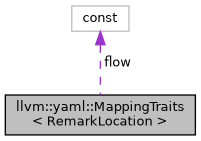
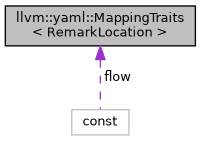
edge "llvm::yaml::MappingTraits < RemarkLocation >" -> "const": reversed
